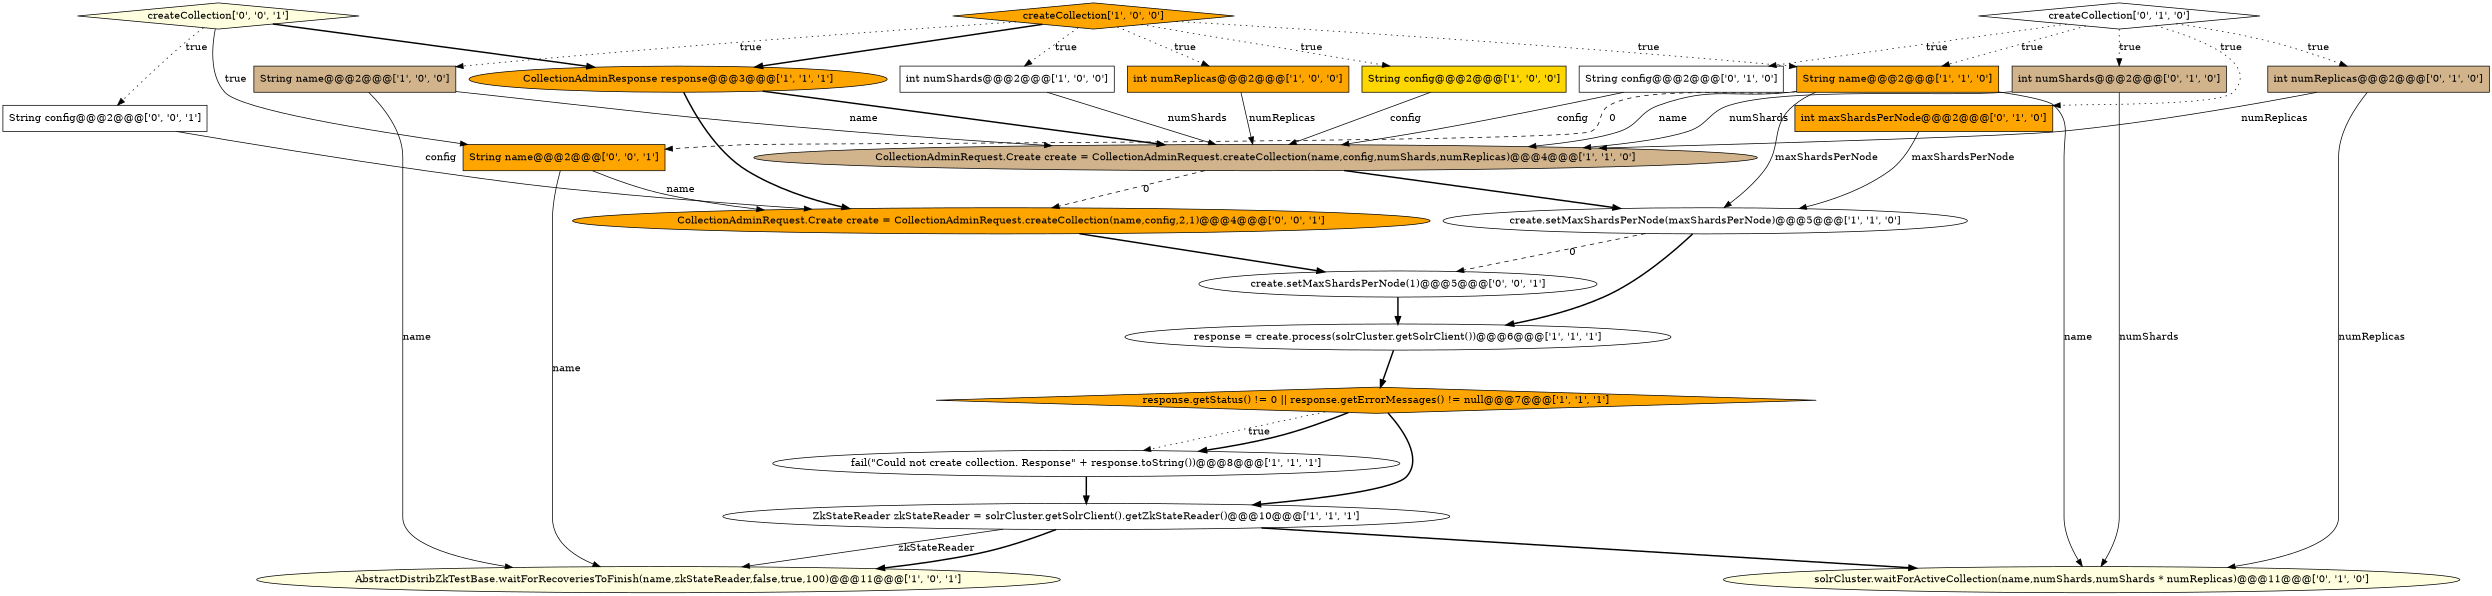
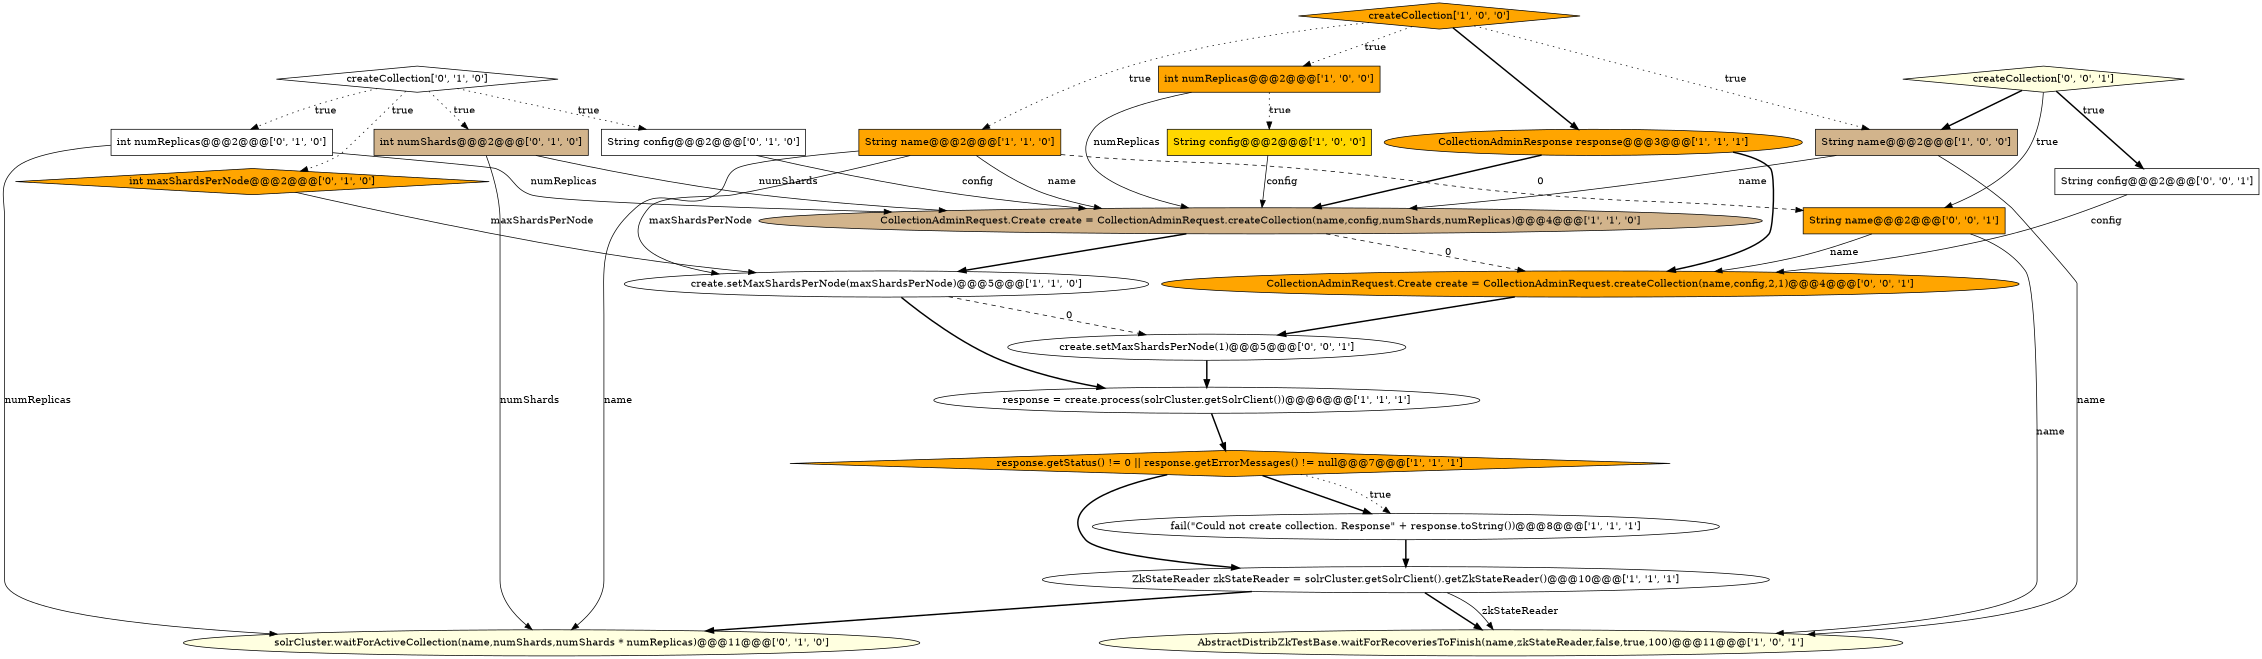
edge "createCollection['0', '0', '1']" -> "CollectionAdminResponse response@@@3@@@['1', '1', '1']": now "createCollection['0', '0', '1']" -> "String name@@@2@@@['1', '0', '0']"
edge "createCollection['1', '0', '0']" -> "String config@@@2@@@['1', '0', '0']": now "int numReplicas@@@2@@@['1', '0', '0']" -> "String config@@@2@@@['1', '0', '0']"
edge "createCollection['0', '1', '0']" -> "String name@@@2@@@['1', '1', '0']": removed, label "true"
edge "createCollection['0', '0', '1']" -> "String config@@@2@@@['0', '0', '1']": style dotted -> bold
node "int numShards@@@2@@@['1', '0', '0']": removed
node "int numReplicas@@@2@@@['0', '1', '0']": fillcolor tan -> white
node "int maxShardsPerNode@@@2@@@['0', '1', '0']": shape box -> diamond
